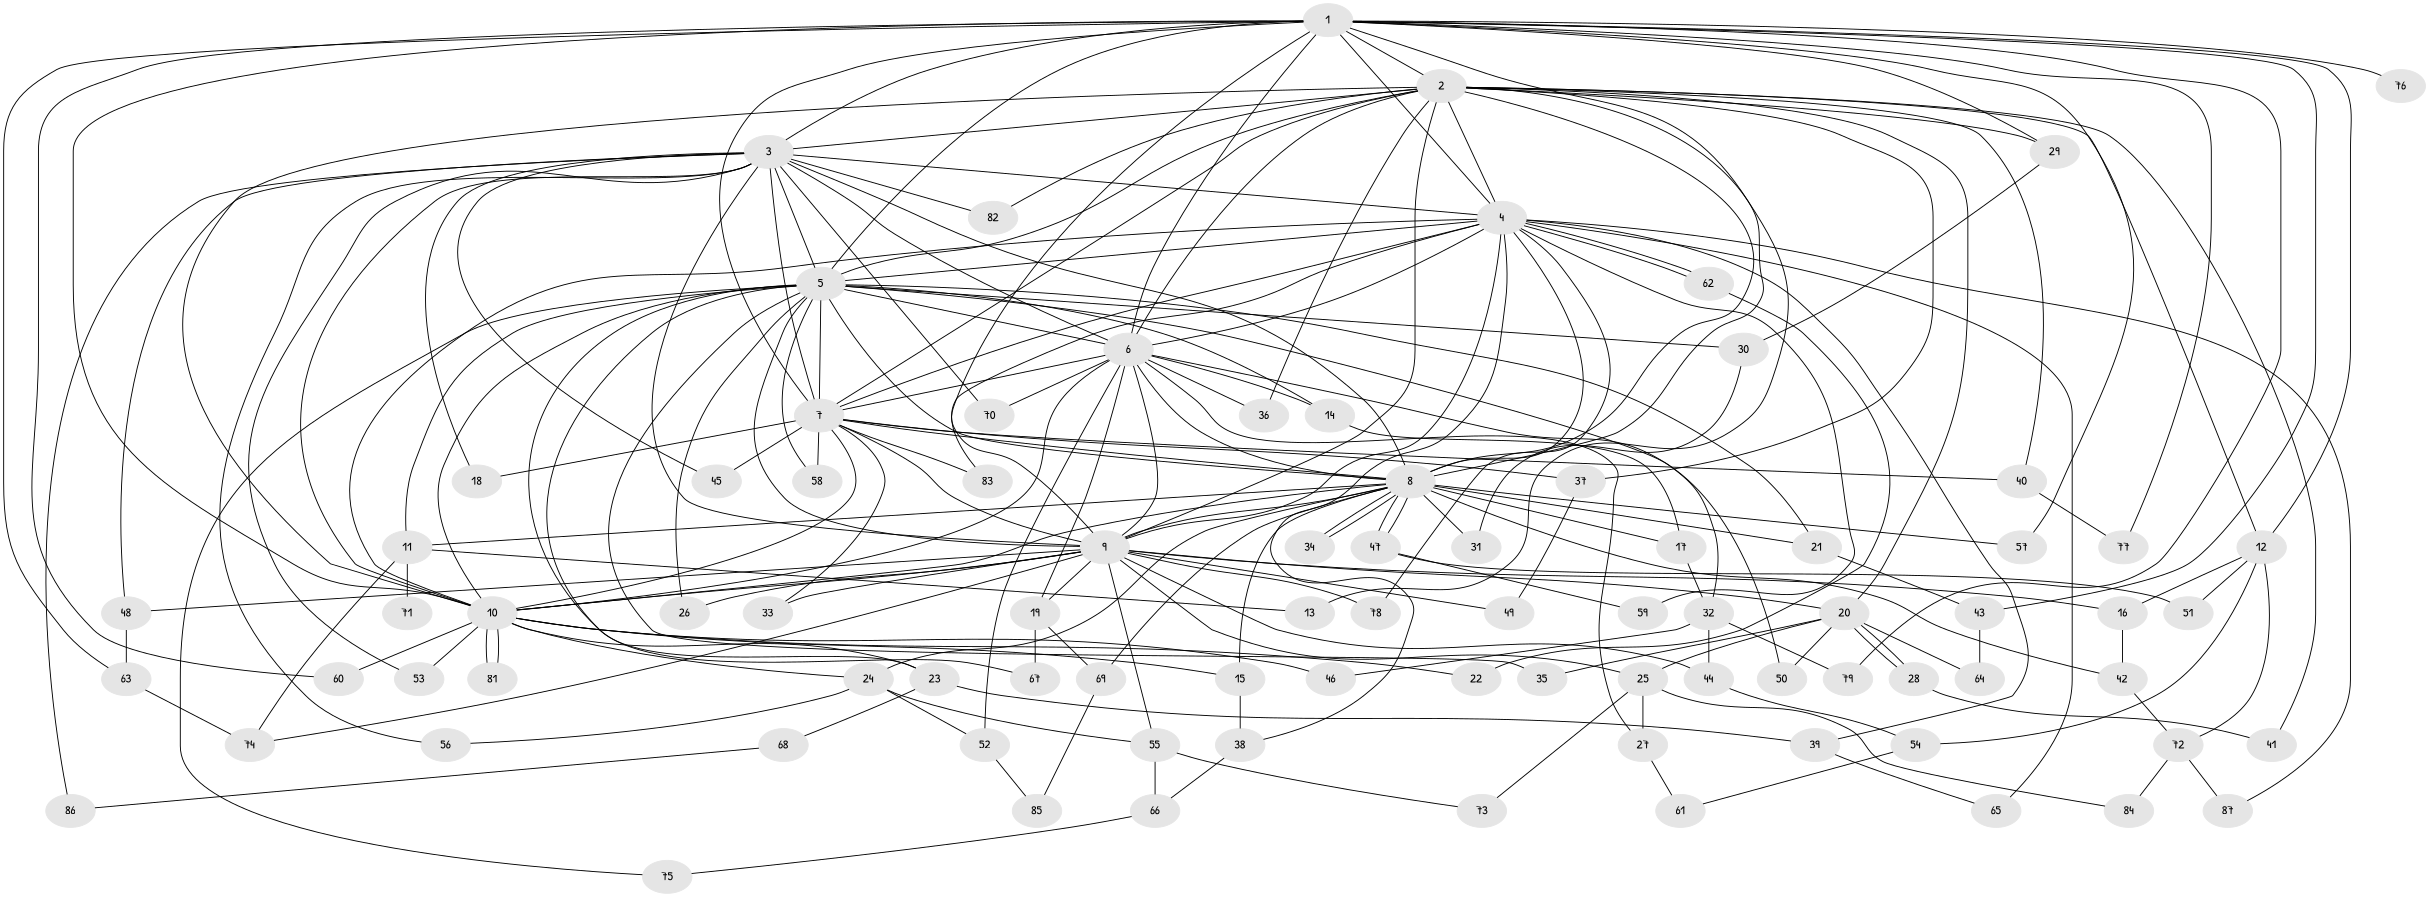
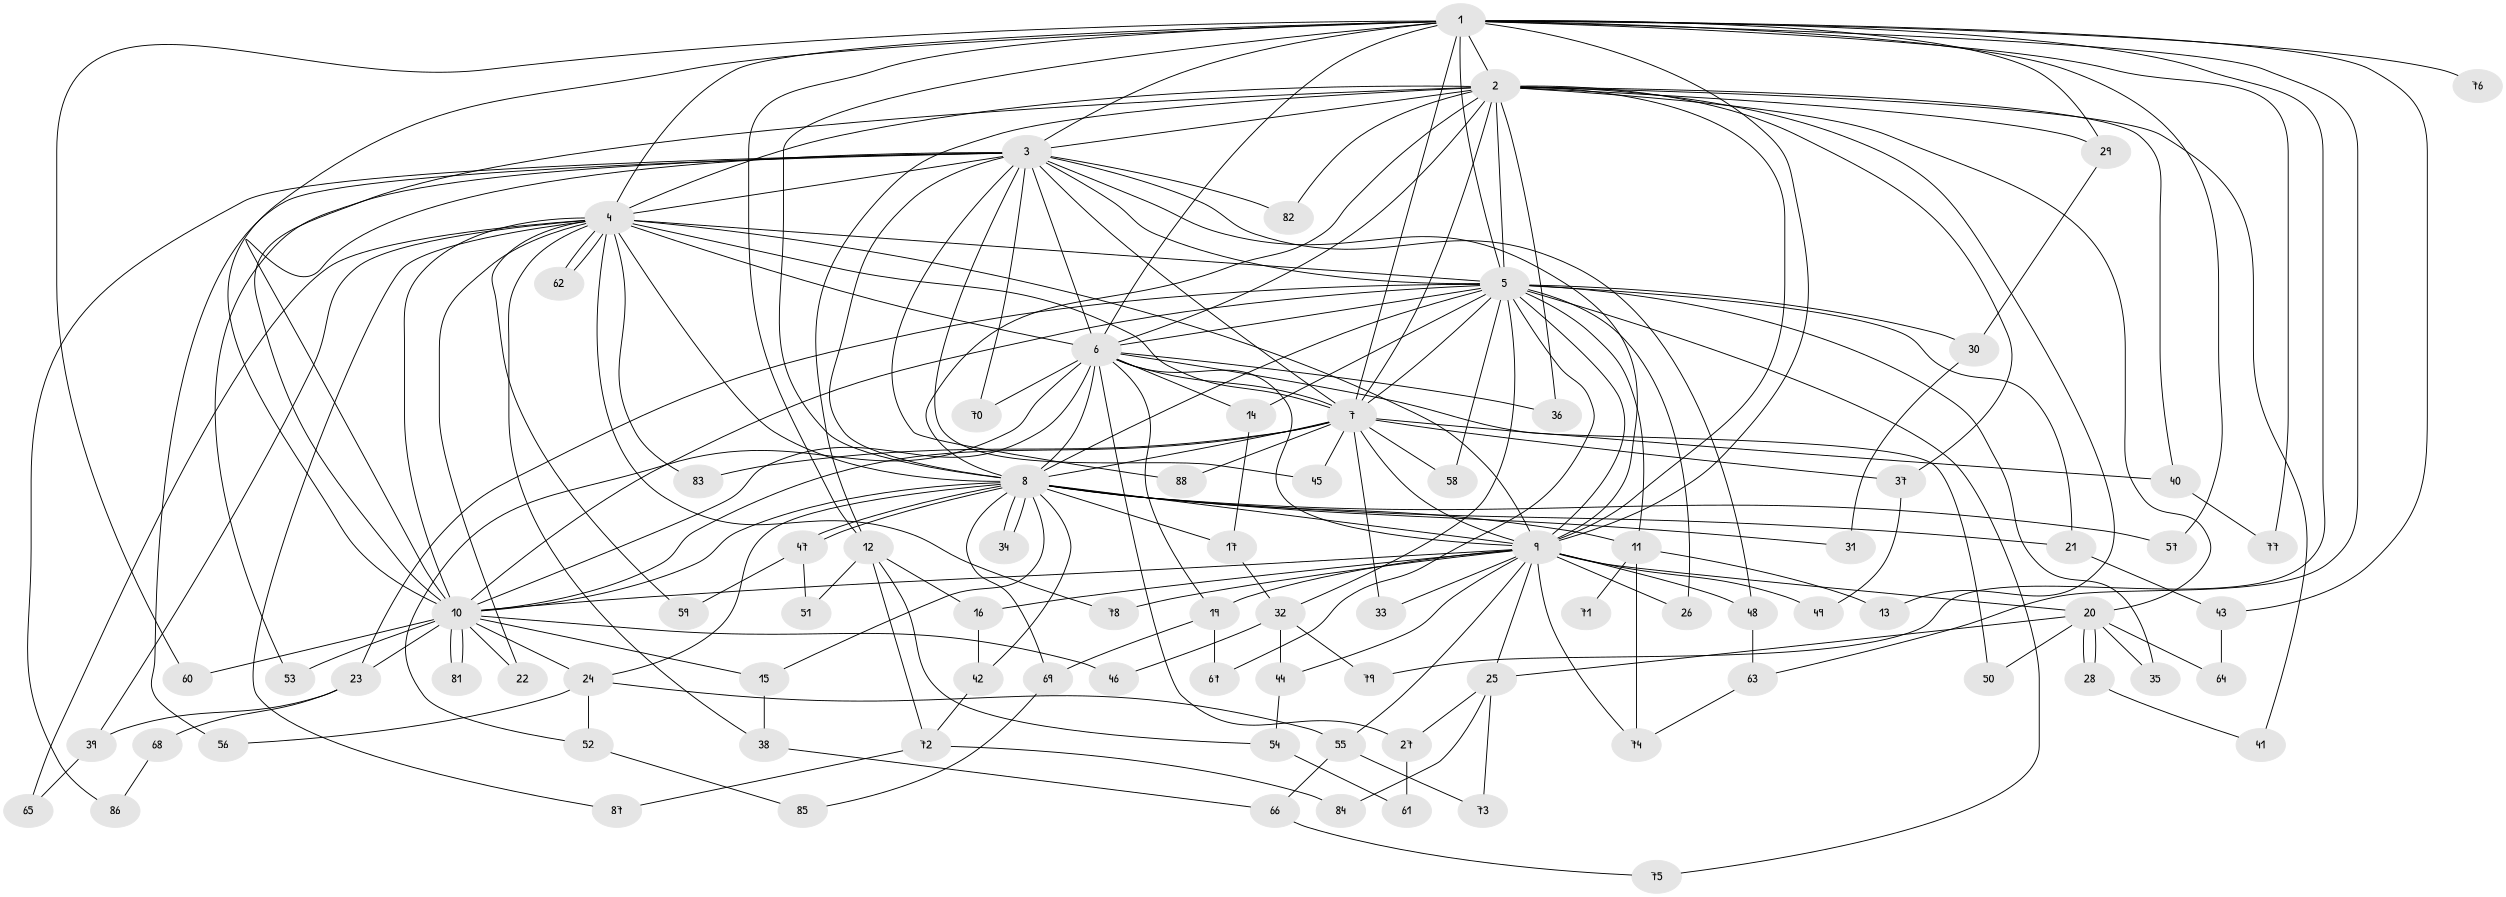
node "18": label "18" -> "88"
edge "62" -- "22": now "4" -- "22"
